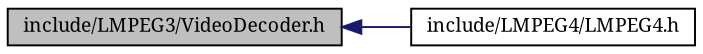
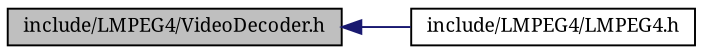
node "include/LMPEG3/VideoDecoder.h": label "include/LMPEG3/VideoDecoder.h" -> "include/LMPEG4/VideoDecoder.h"
